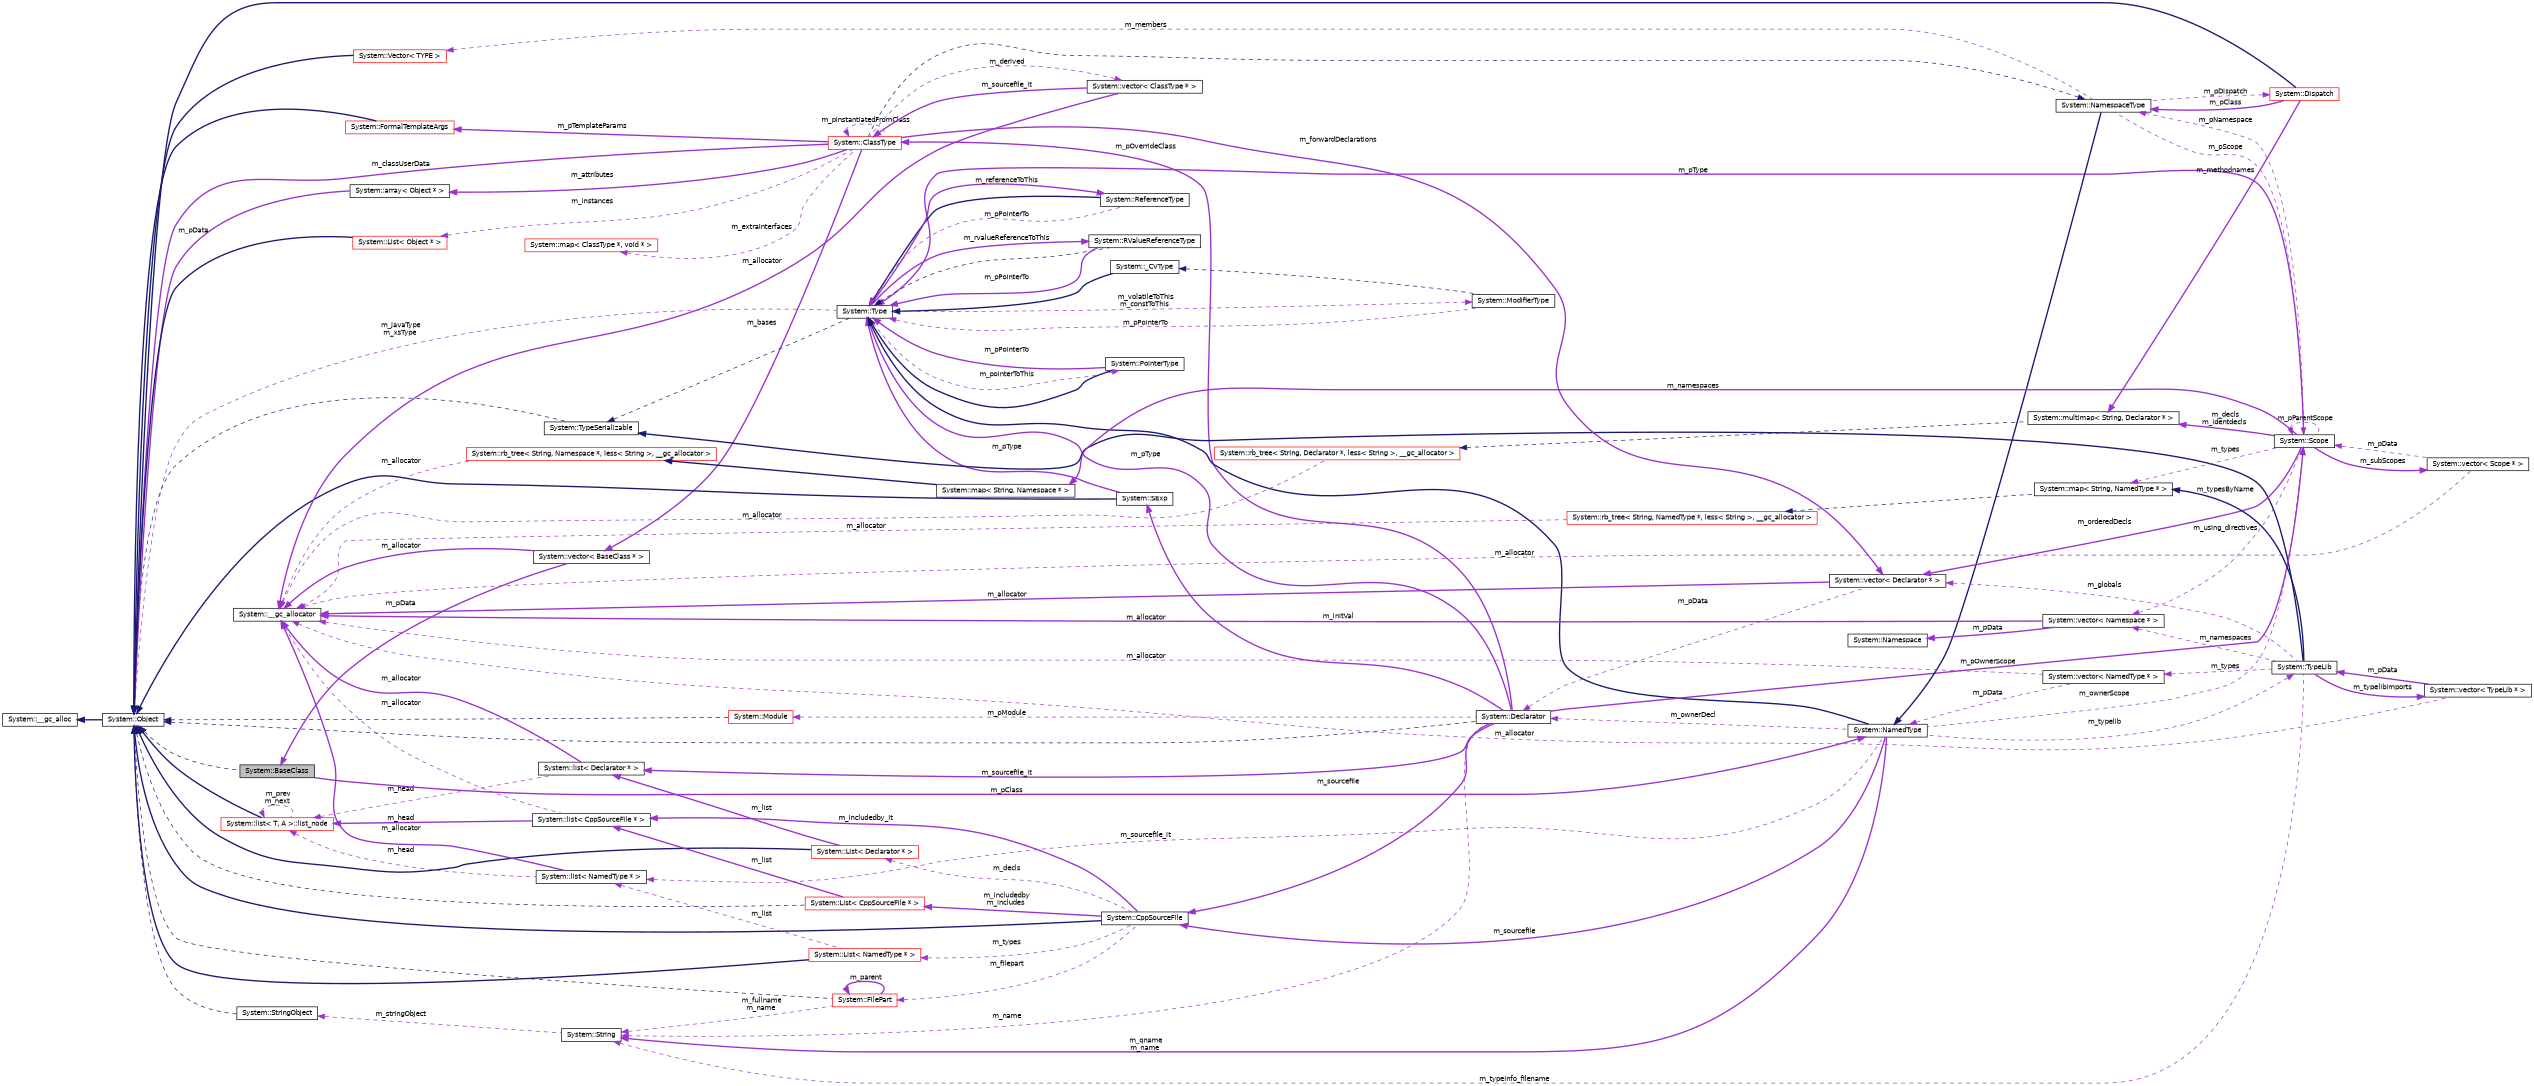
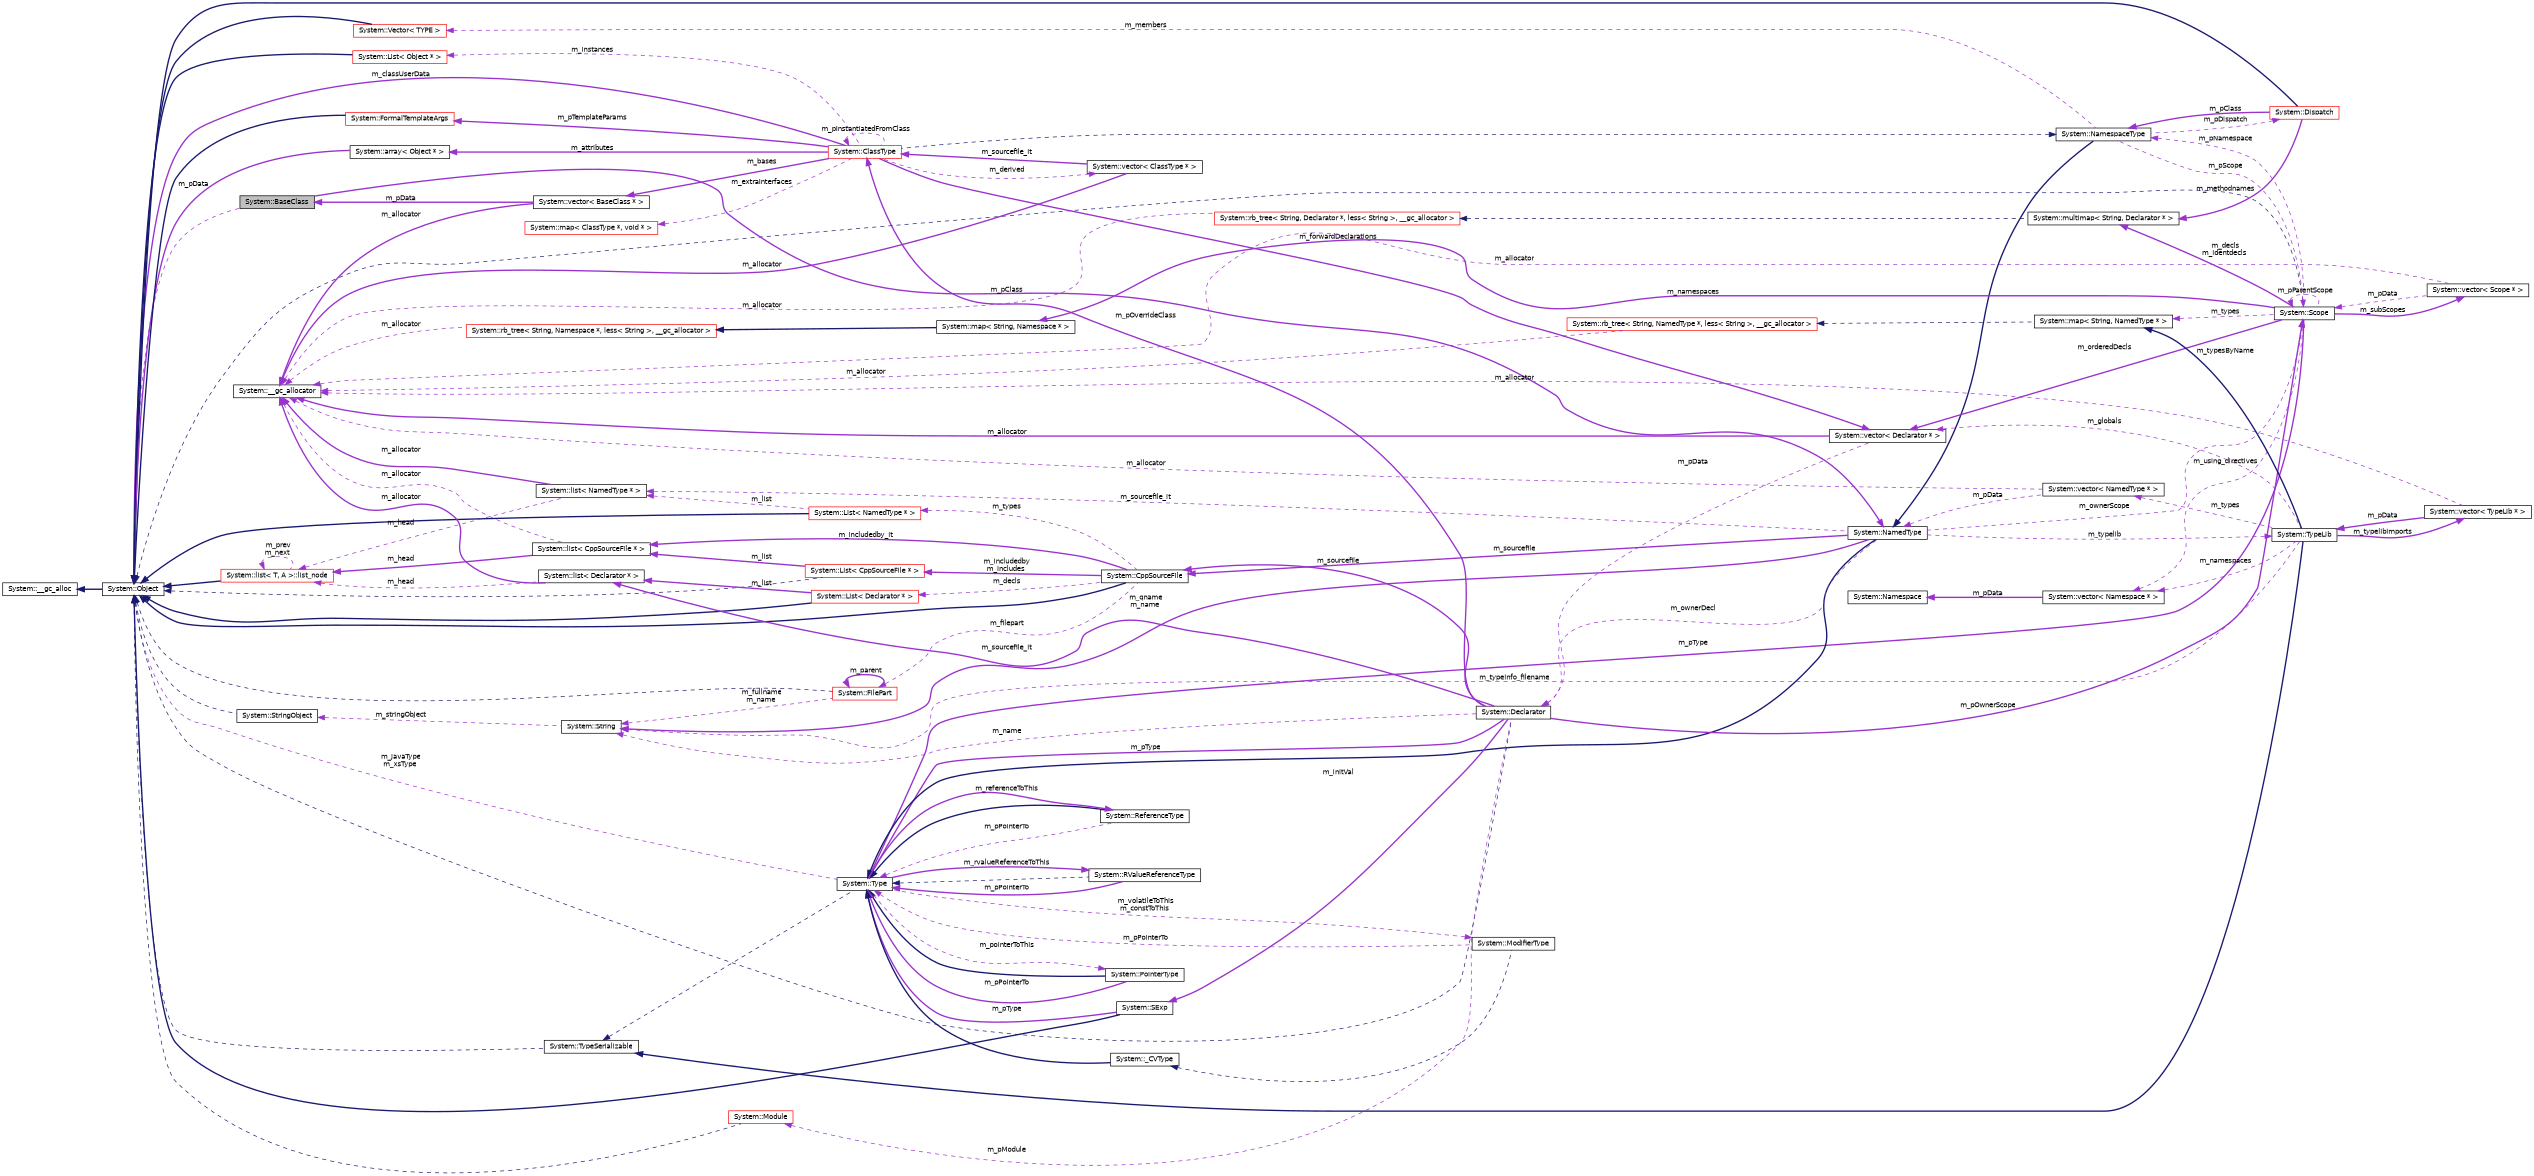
edge "System::Scope" -> "System::Object": added
edge "System::vector< Namespace * >" -> "System::__gc_allocator": removed, label "m_allocator"
edge "System::BaseClass" -> "System::Object": color midnightblue -> darkorchid3
